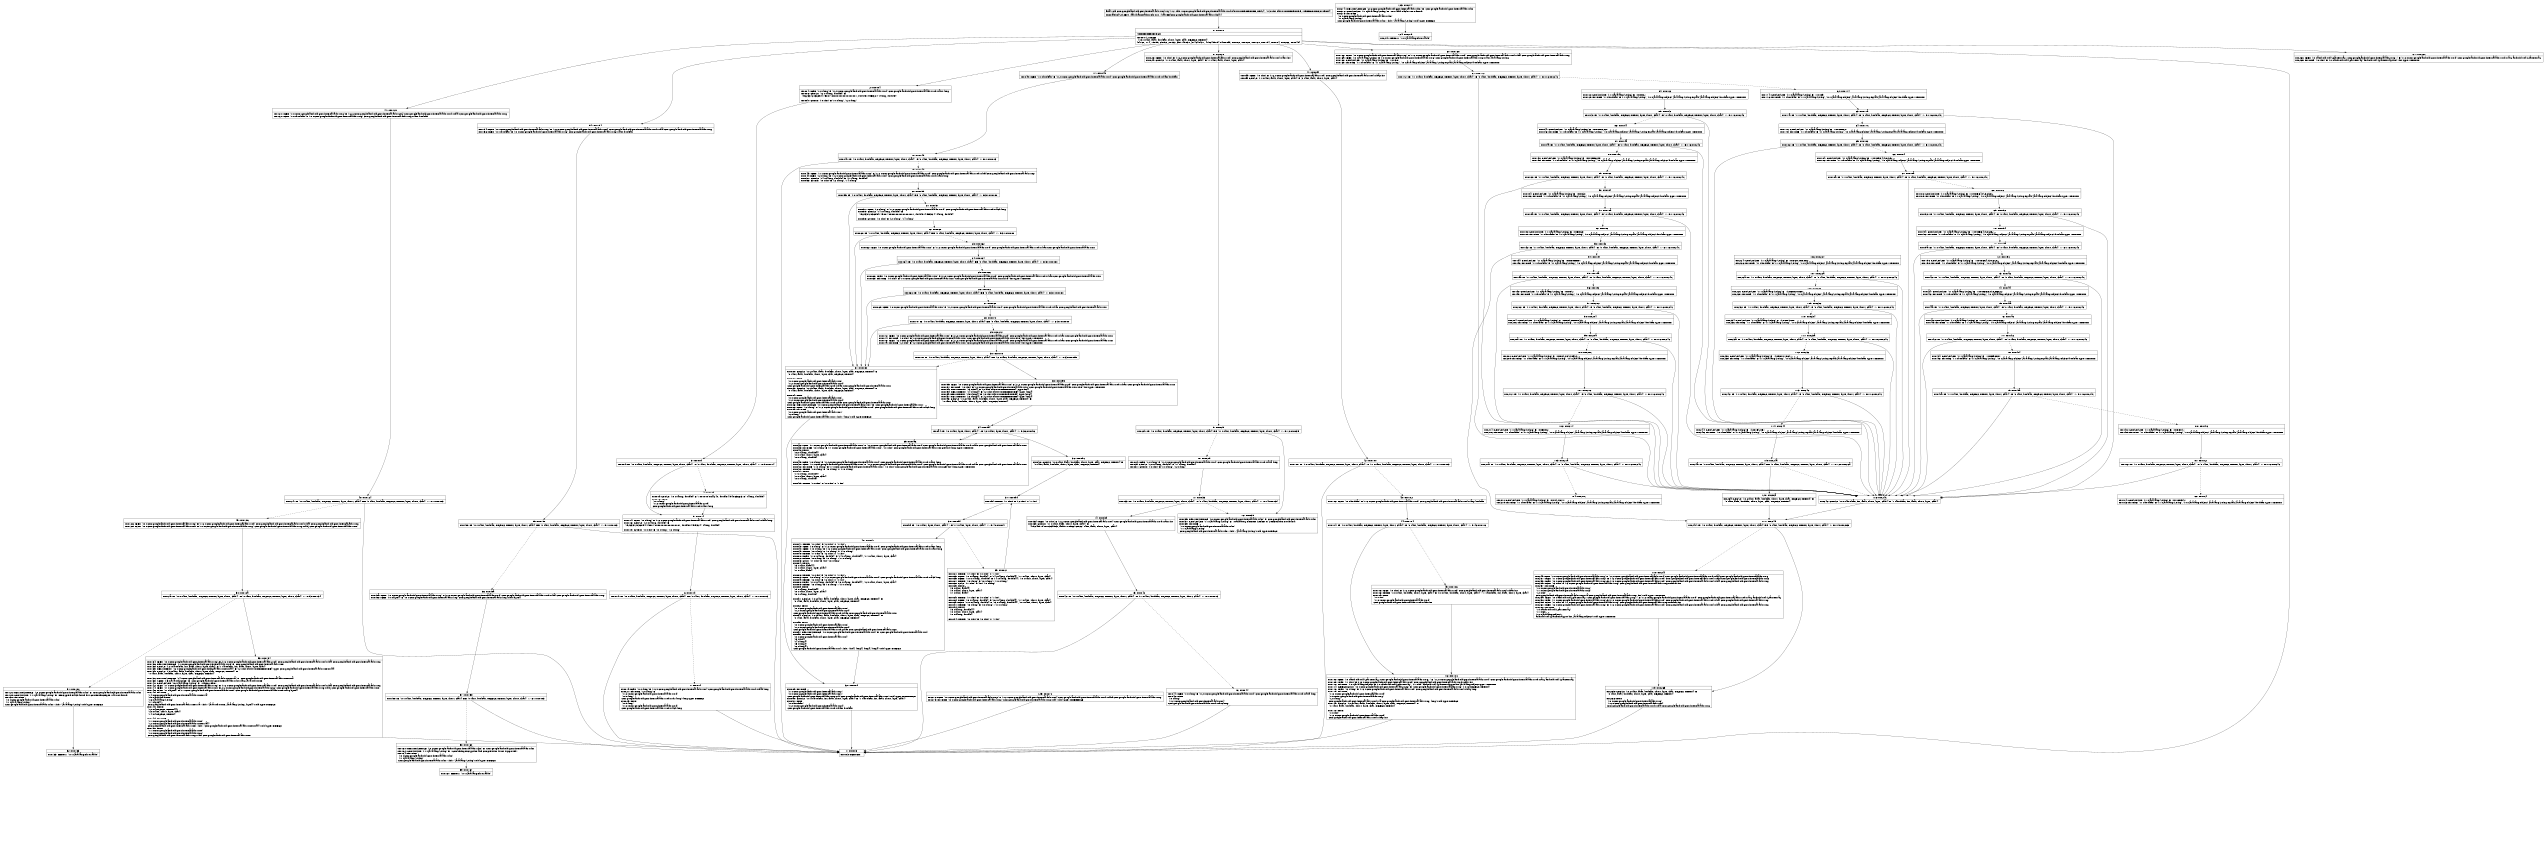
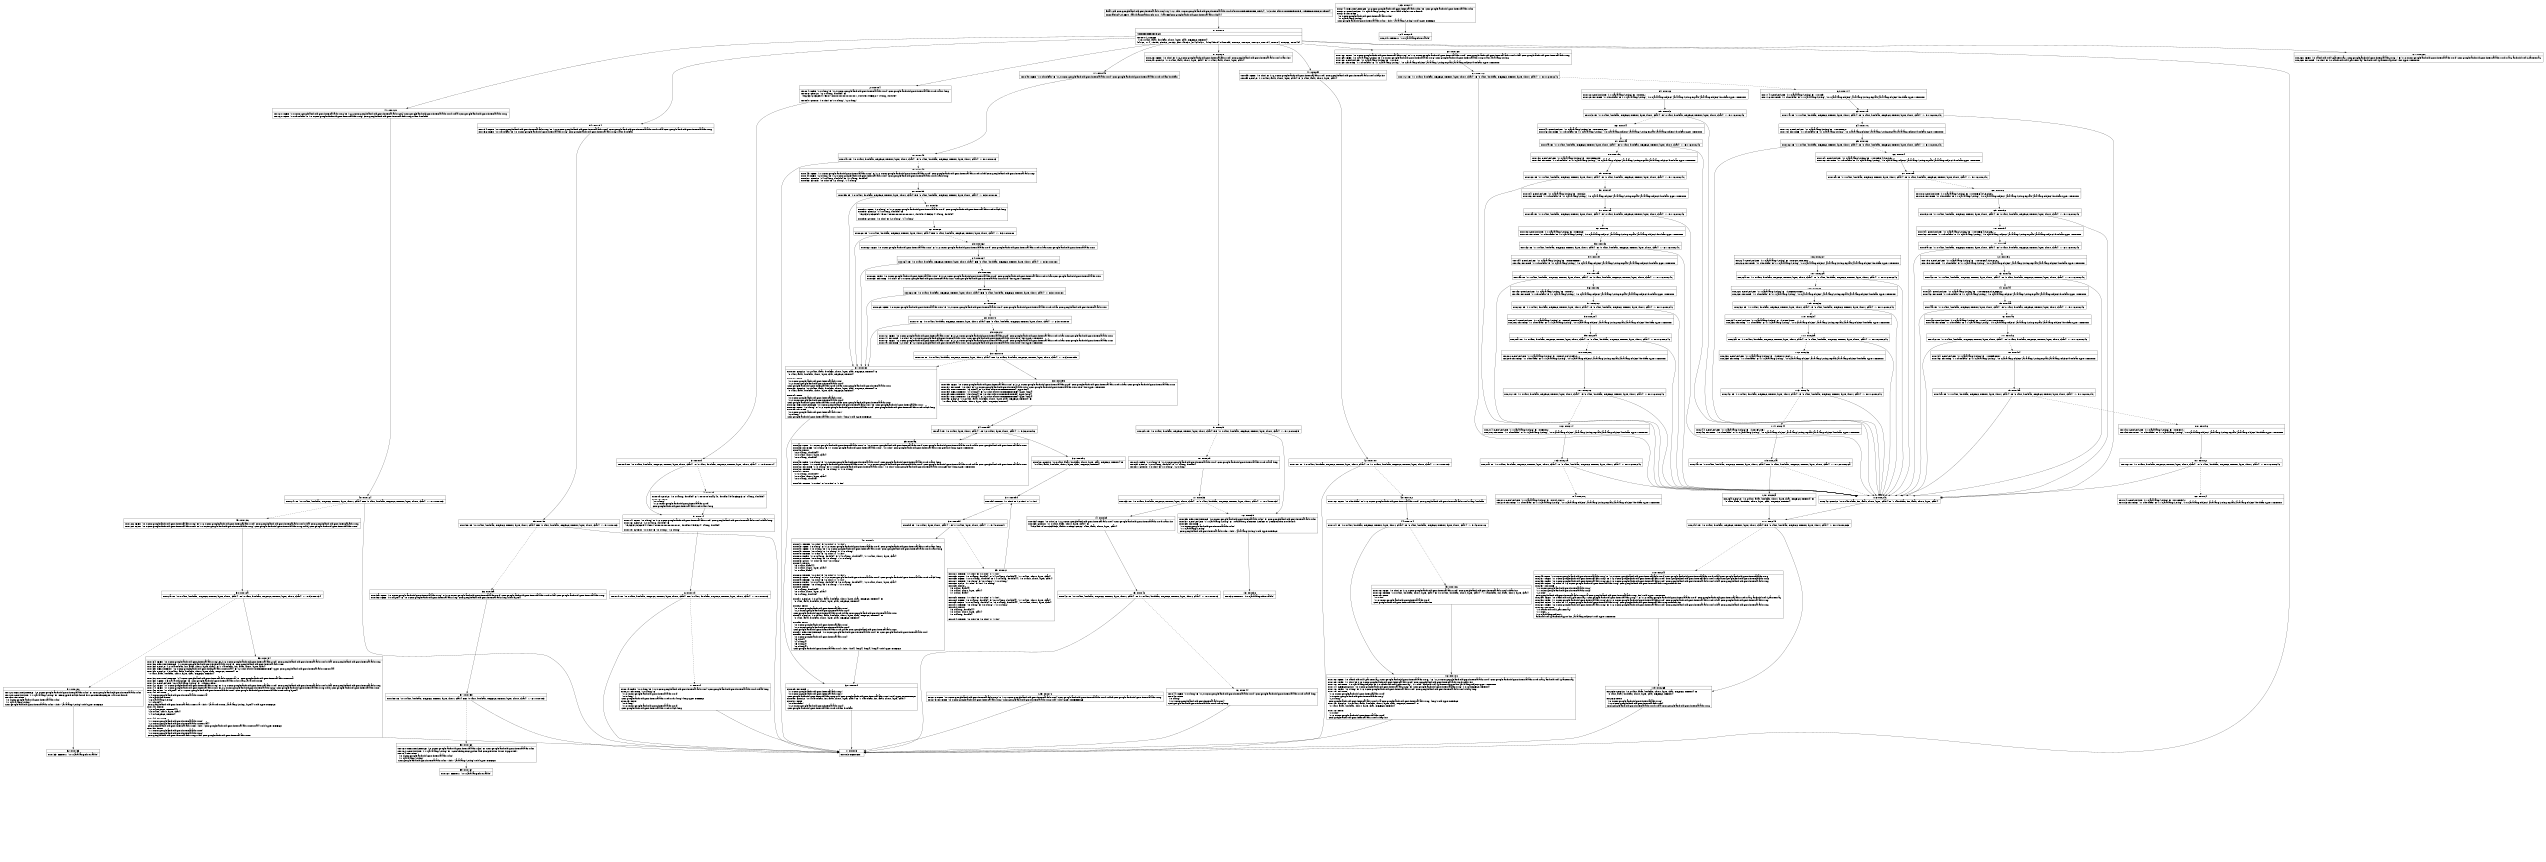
edge "93: 0x01f2" -> "117: 0x024d": now "93: 0x01f2" -> "116: 0x024c"
node "13: 0x003c": added
